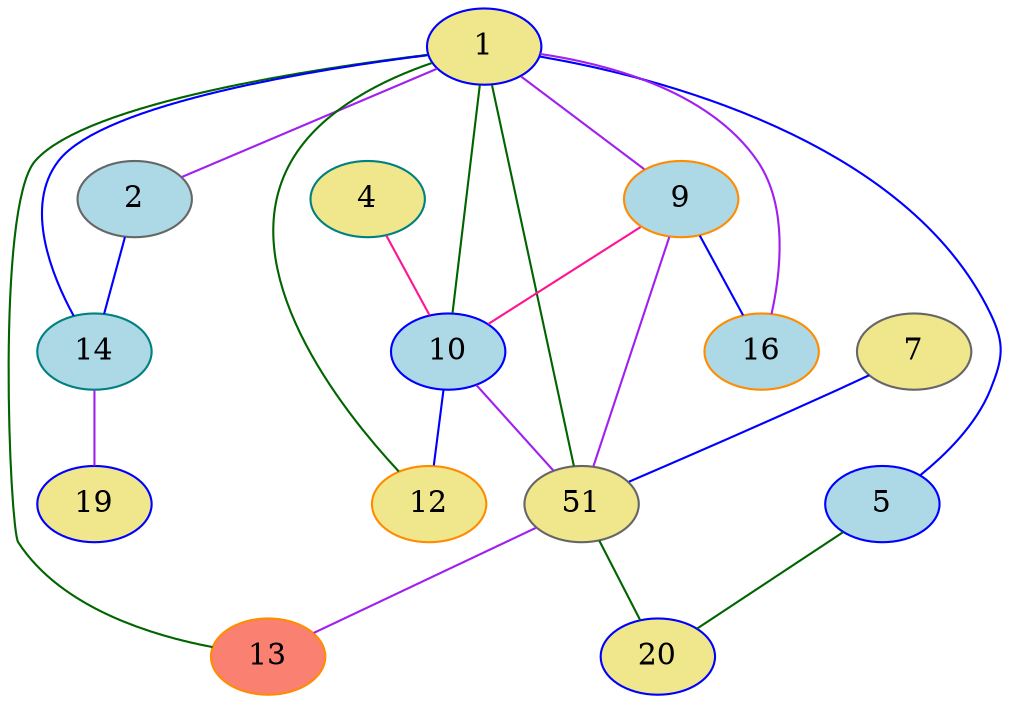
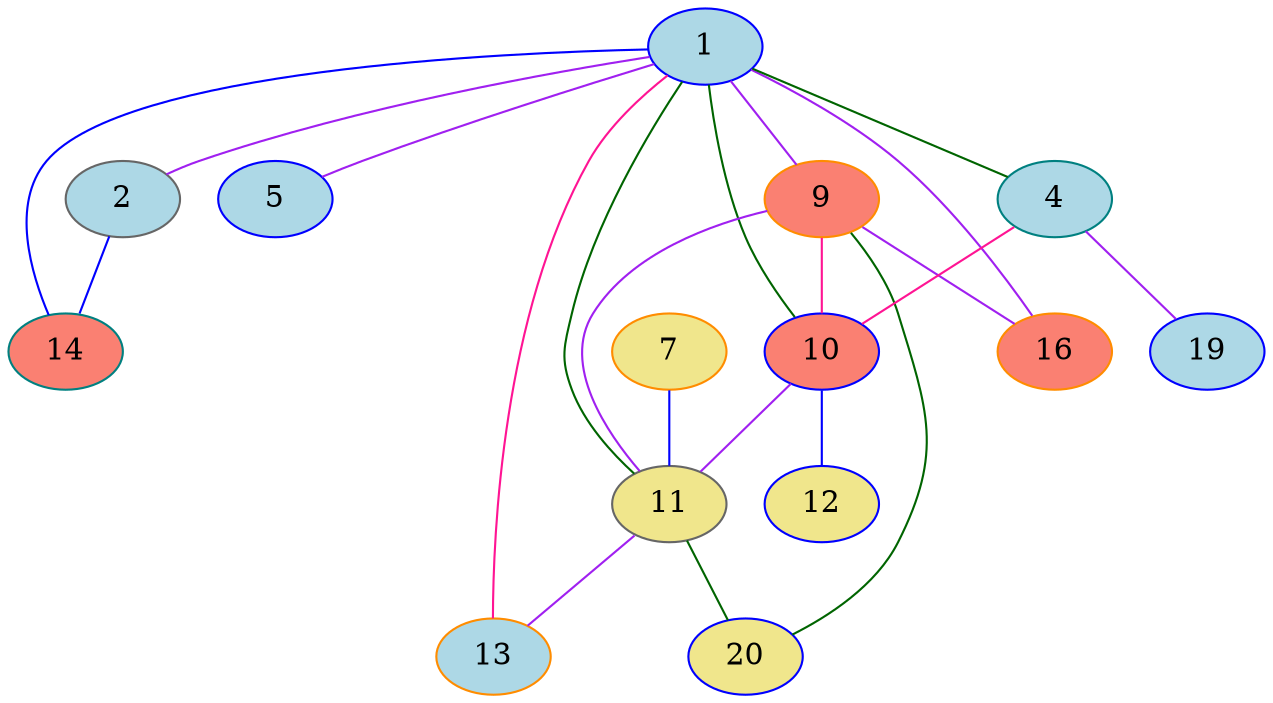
node "1": fillcolor khaki -> lightblue
edge "1" -- "5": color blue -> purple
node "4": fillcolor khaki -> lightblue
node "9": fillcolor lightblue -> salmon
edge "1" -- "12": now "1" -- "4"
edge "1" -- "13": color darkgreen -> deeppink
edge "9" -- "16": color blue -> purple
node "14": fillcolor lightblue -> salmon
node "10": fillcolor lightblue -> salmon
node "16": fillcolor lightblue -> salmon
node "7": color gray40 -> darkorange
edge "14" -- "19": now "4" -- "19"
node "19": fillcolor khaki -> lightblue
node "12": color darkorange -> blue
node "51": label "51" -> "11"
edge "5" -- "20": now "9" -- "20"
node "13": fillcolor salmon -> lightblue
